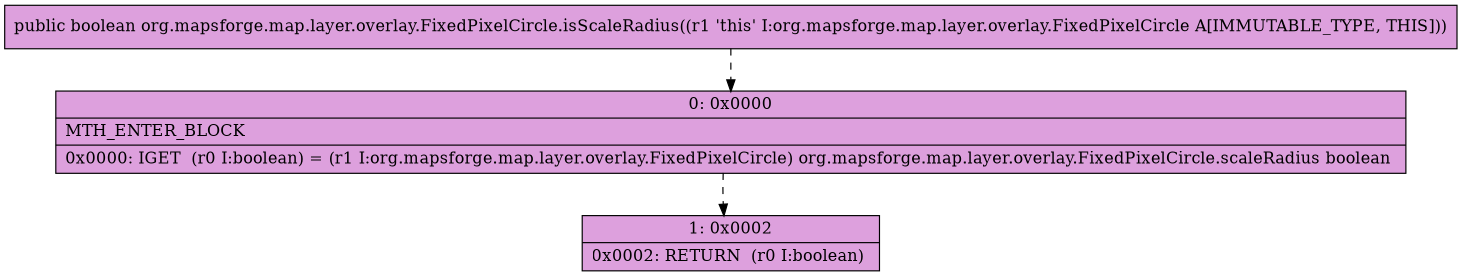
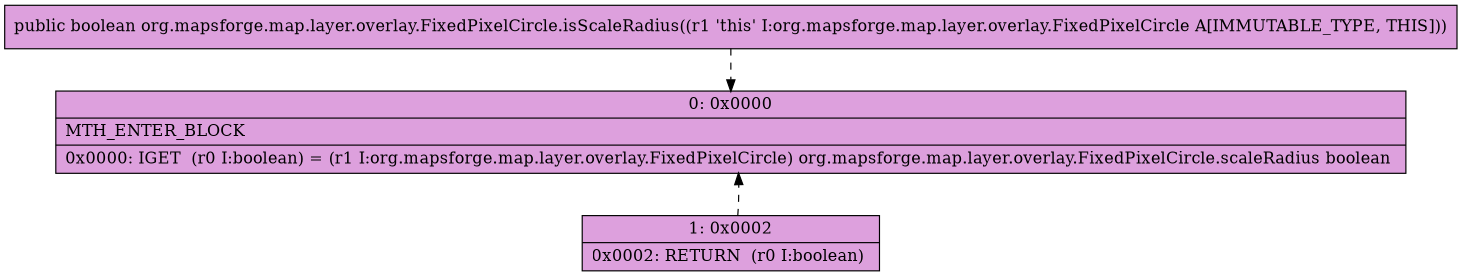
edge "0: 0x0000" -> "1: 0x0002": reversed
